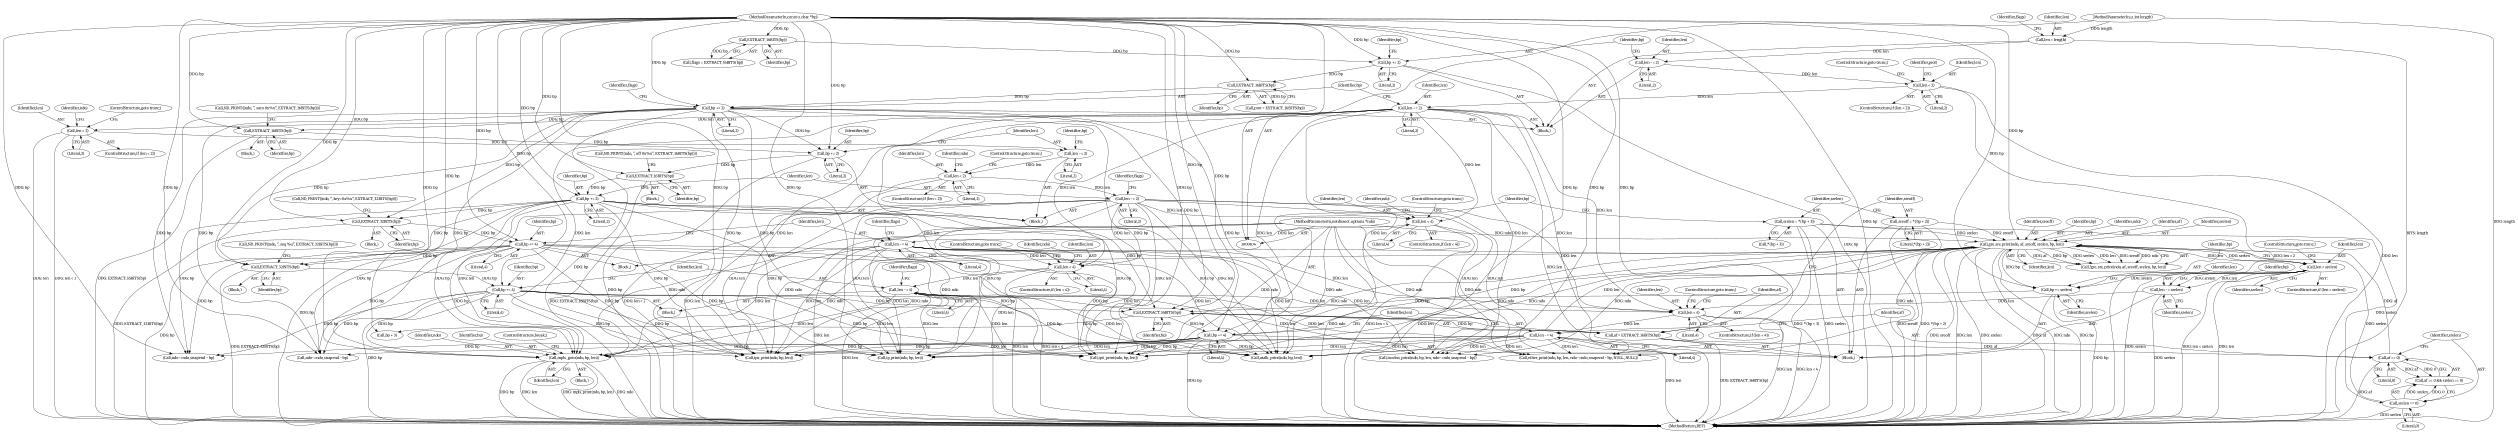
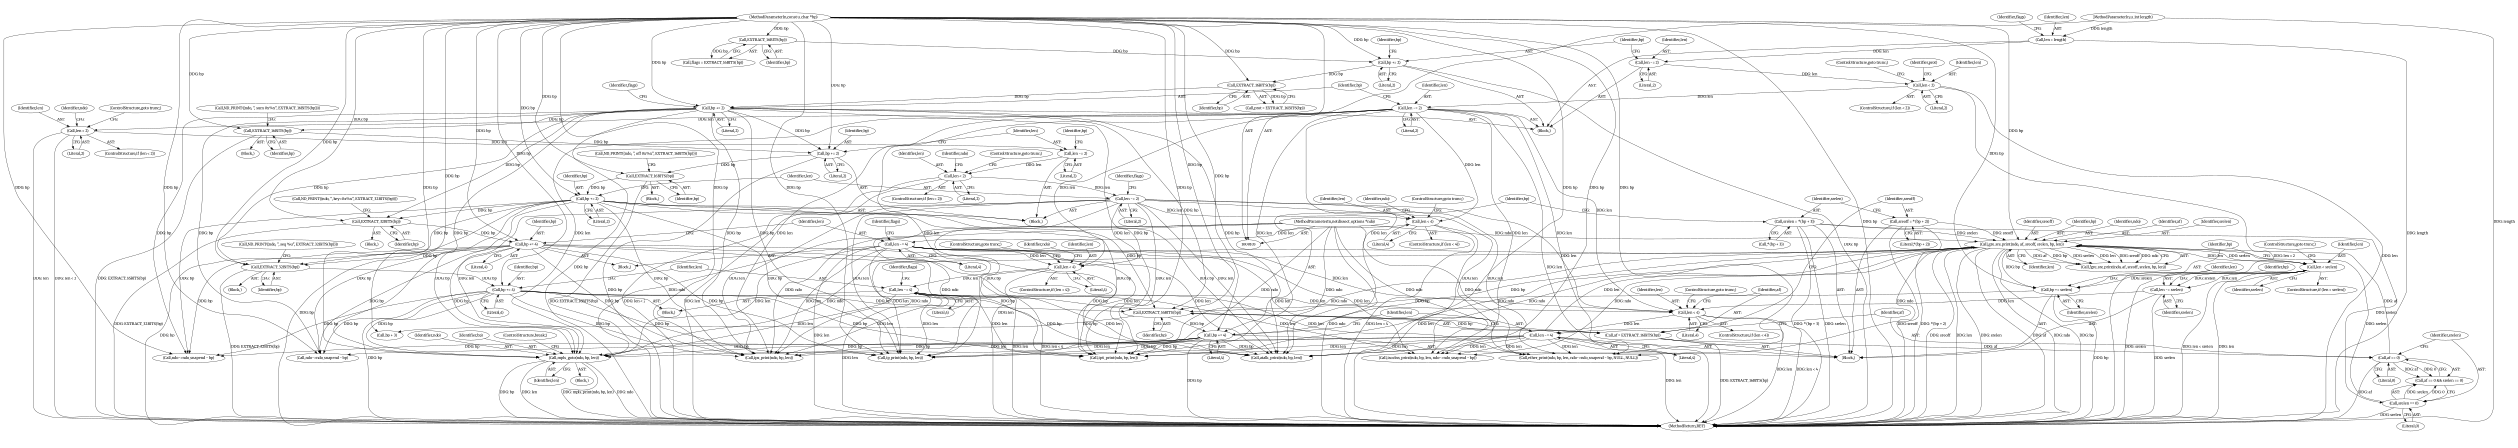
edge "(Call,len = length)" -> "(MethodReturn,RET)": label "BITS: length" -> "DDG: length"
node "1000104": label "1000104" -> "1000103"
